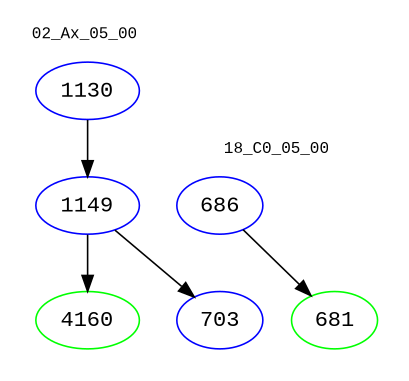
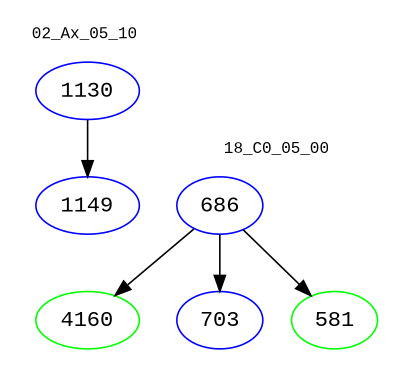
cluster "02_Ax_05_00": label "02_Ax_05_00" -> "02_Ax_05_10"
edge "1149" -> "703": now "686" -> "703"
edge "1149" -> "4160": now "686" -> "4160"
node "681": label "681" -> "581"
